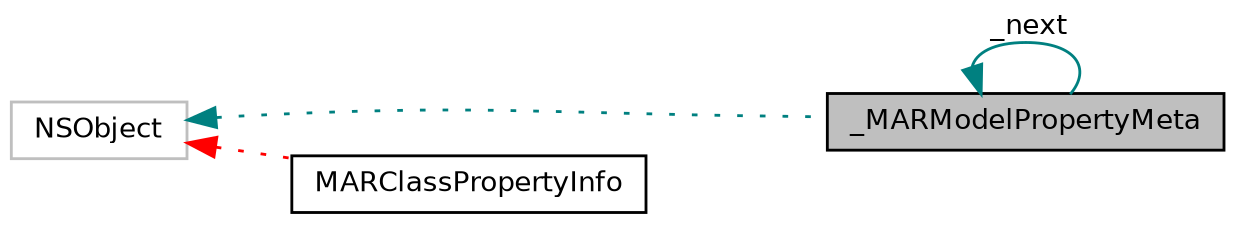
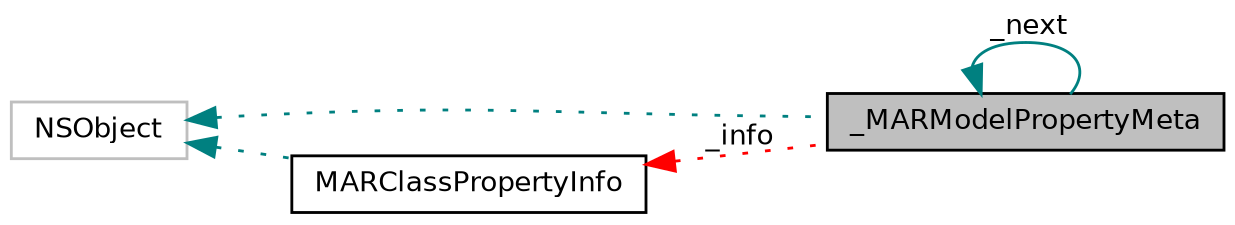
edge "MARClassPropertyInfo" -> "NSObject": color red -> teal
edge "_MARModelPropertyMeta" -> "MARClassPropertyInfo": added, label "_info"
